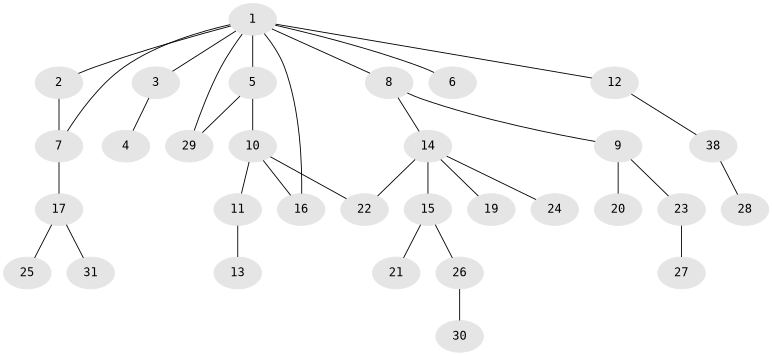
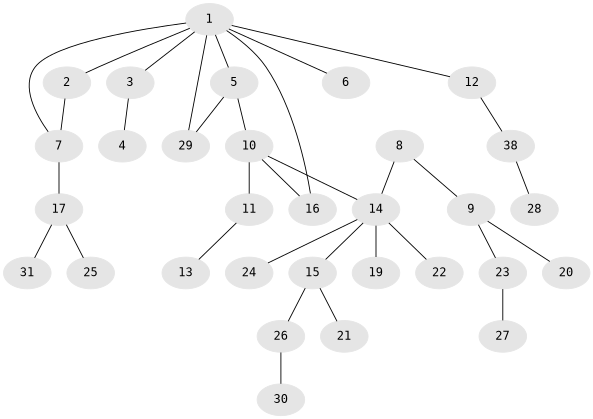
edge "1" -- "8": removed
edge "10" -- "22": now "10" -- "14"
